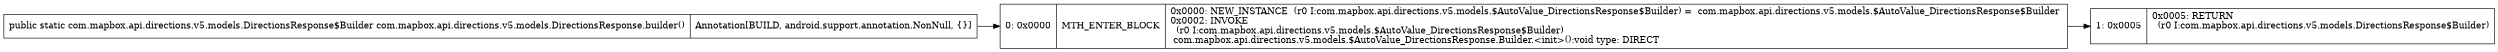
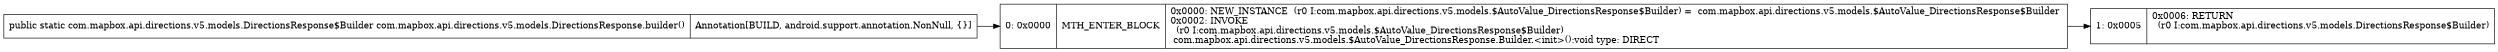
node "1: 0x0005": text "0x0005: RETURN" -> "0x0006: RETURN"
